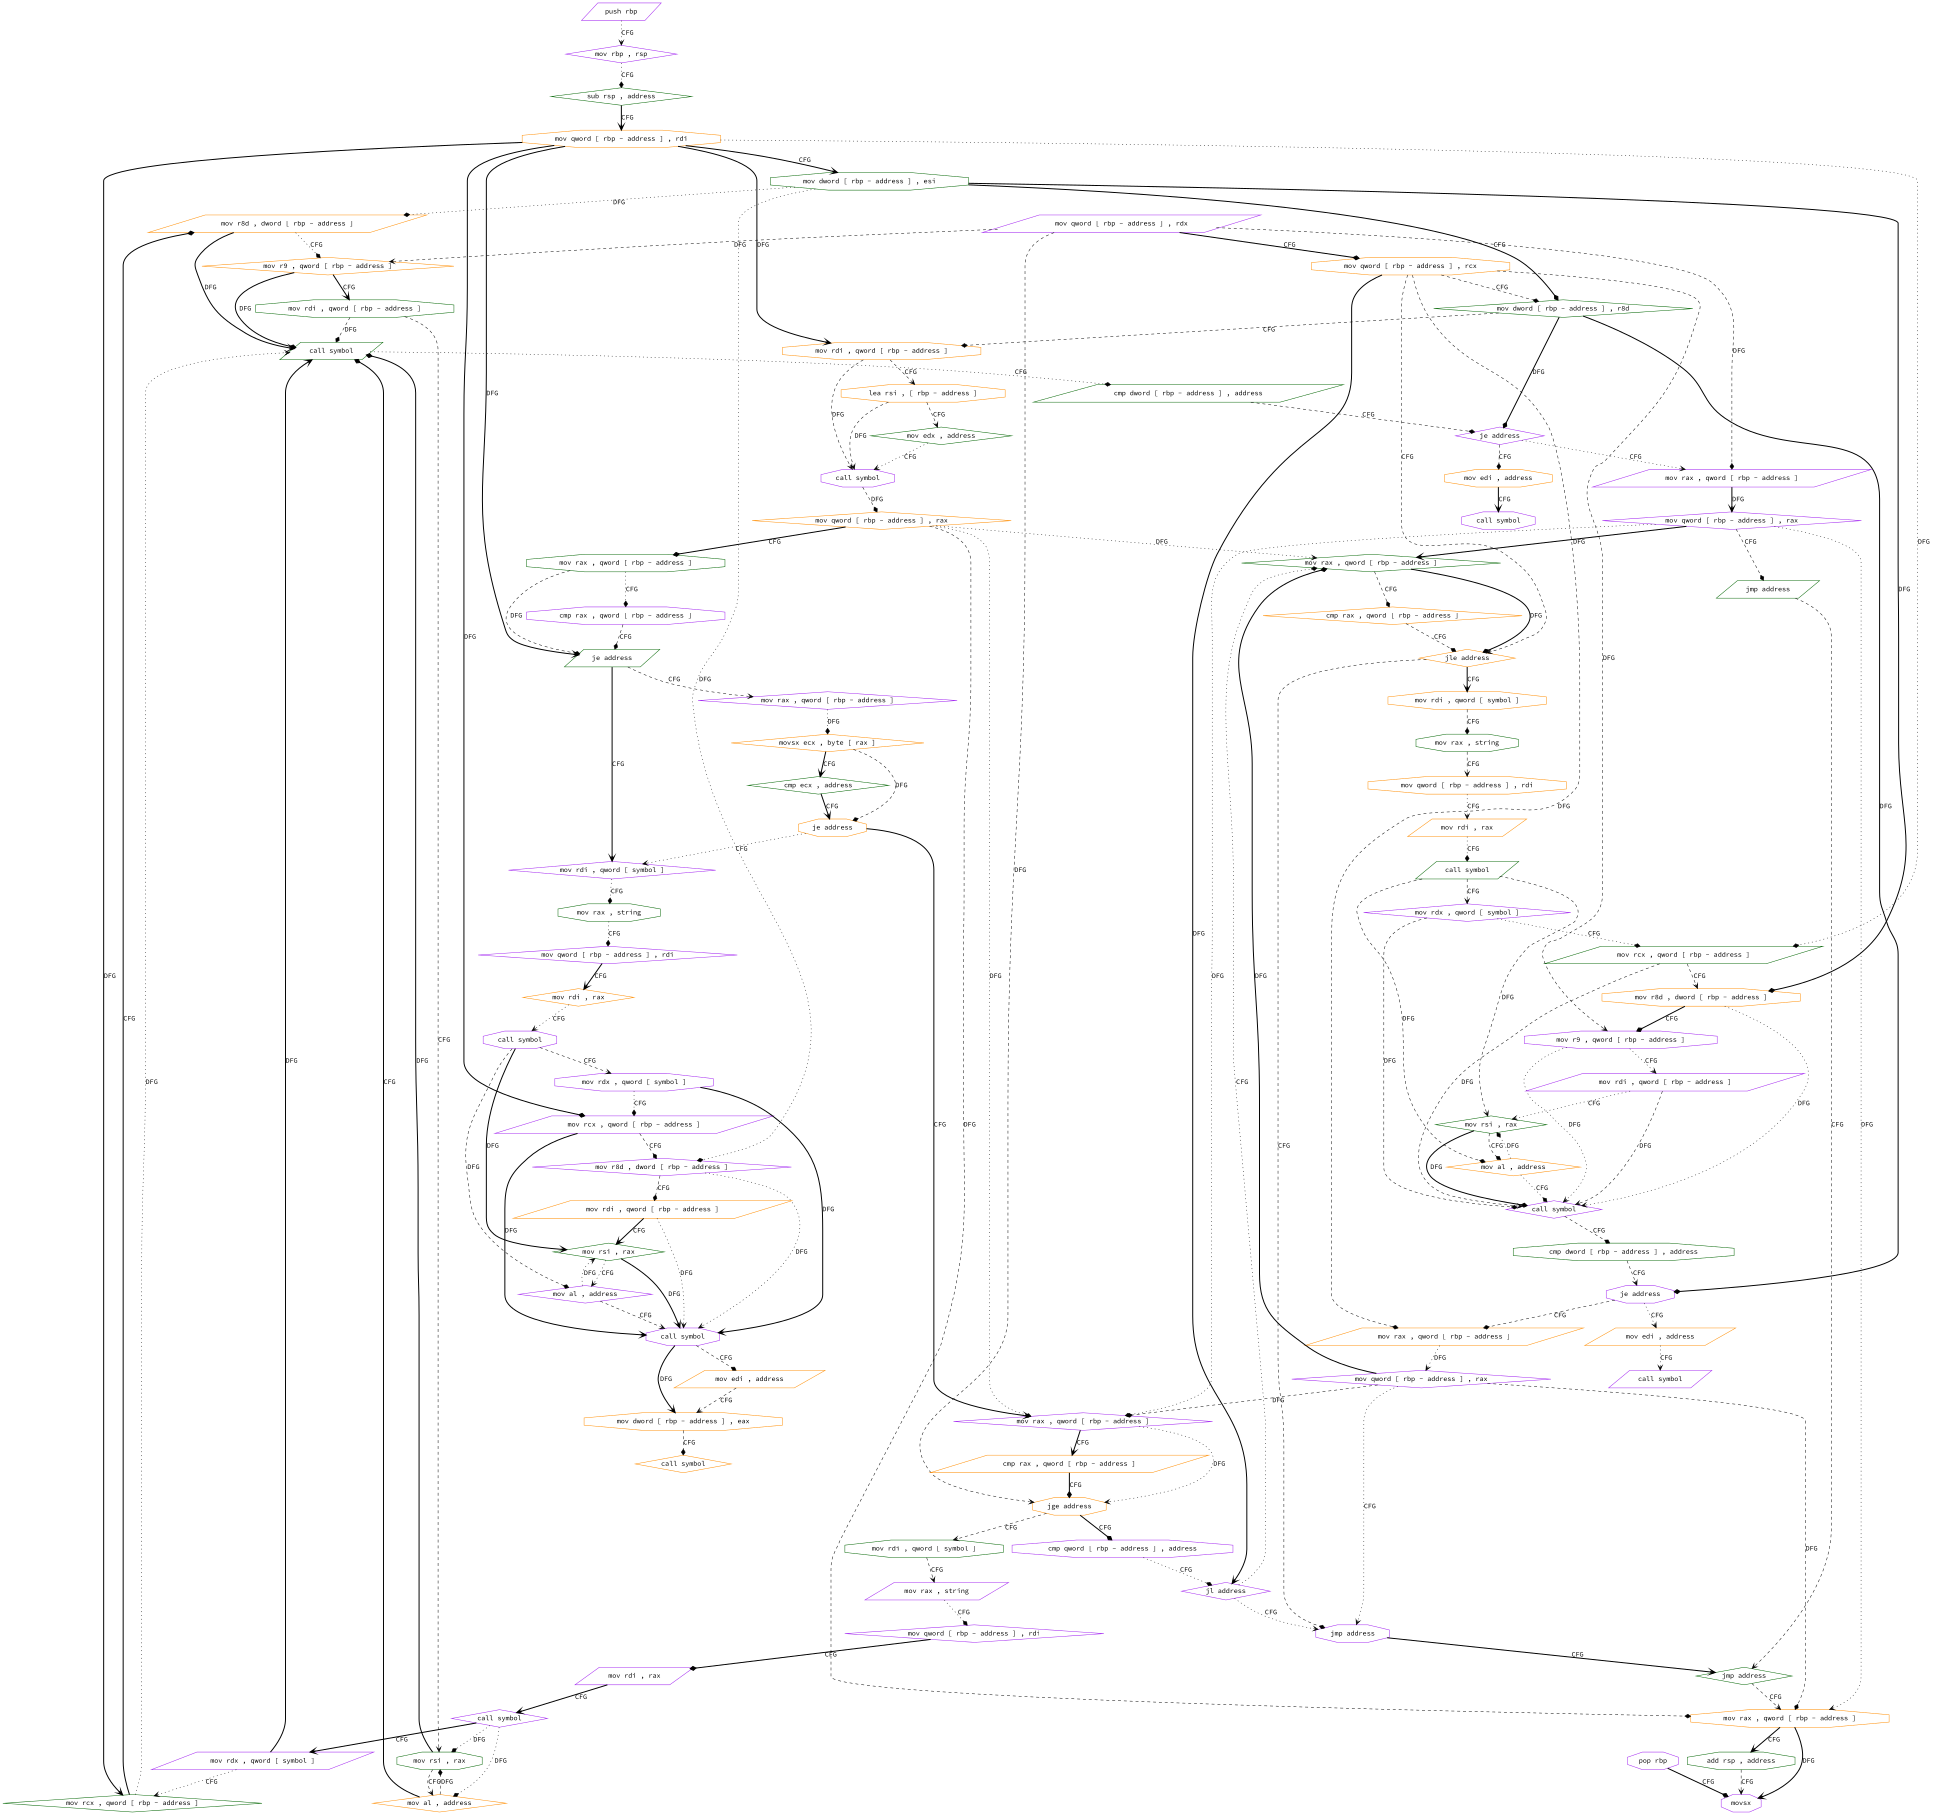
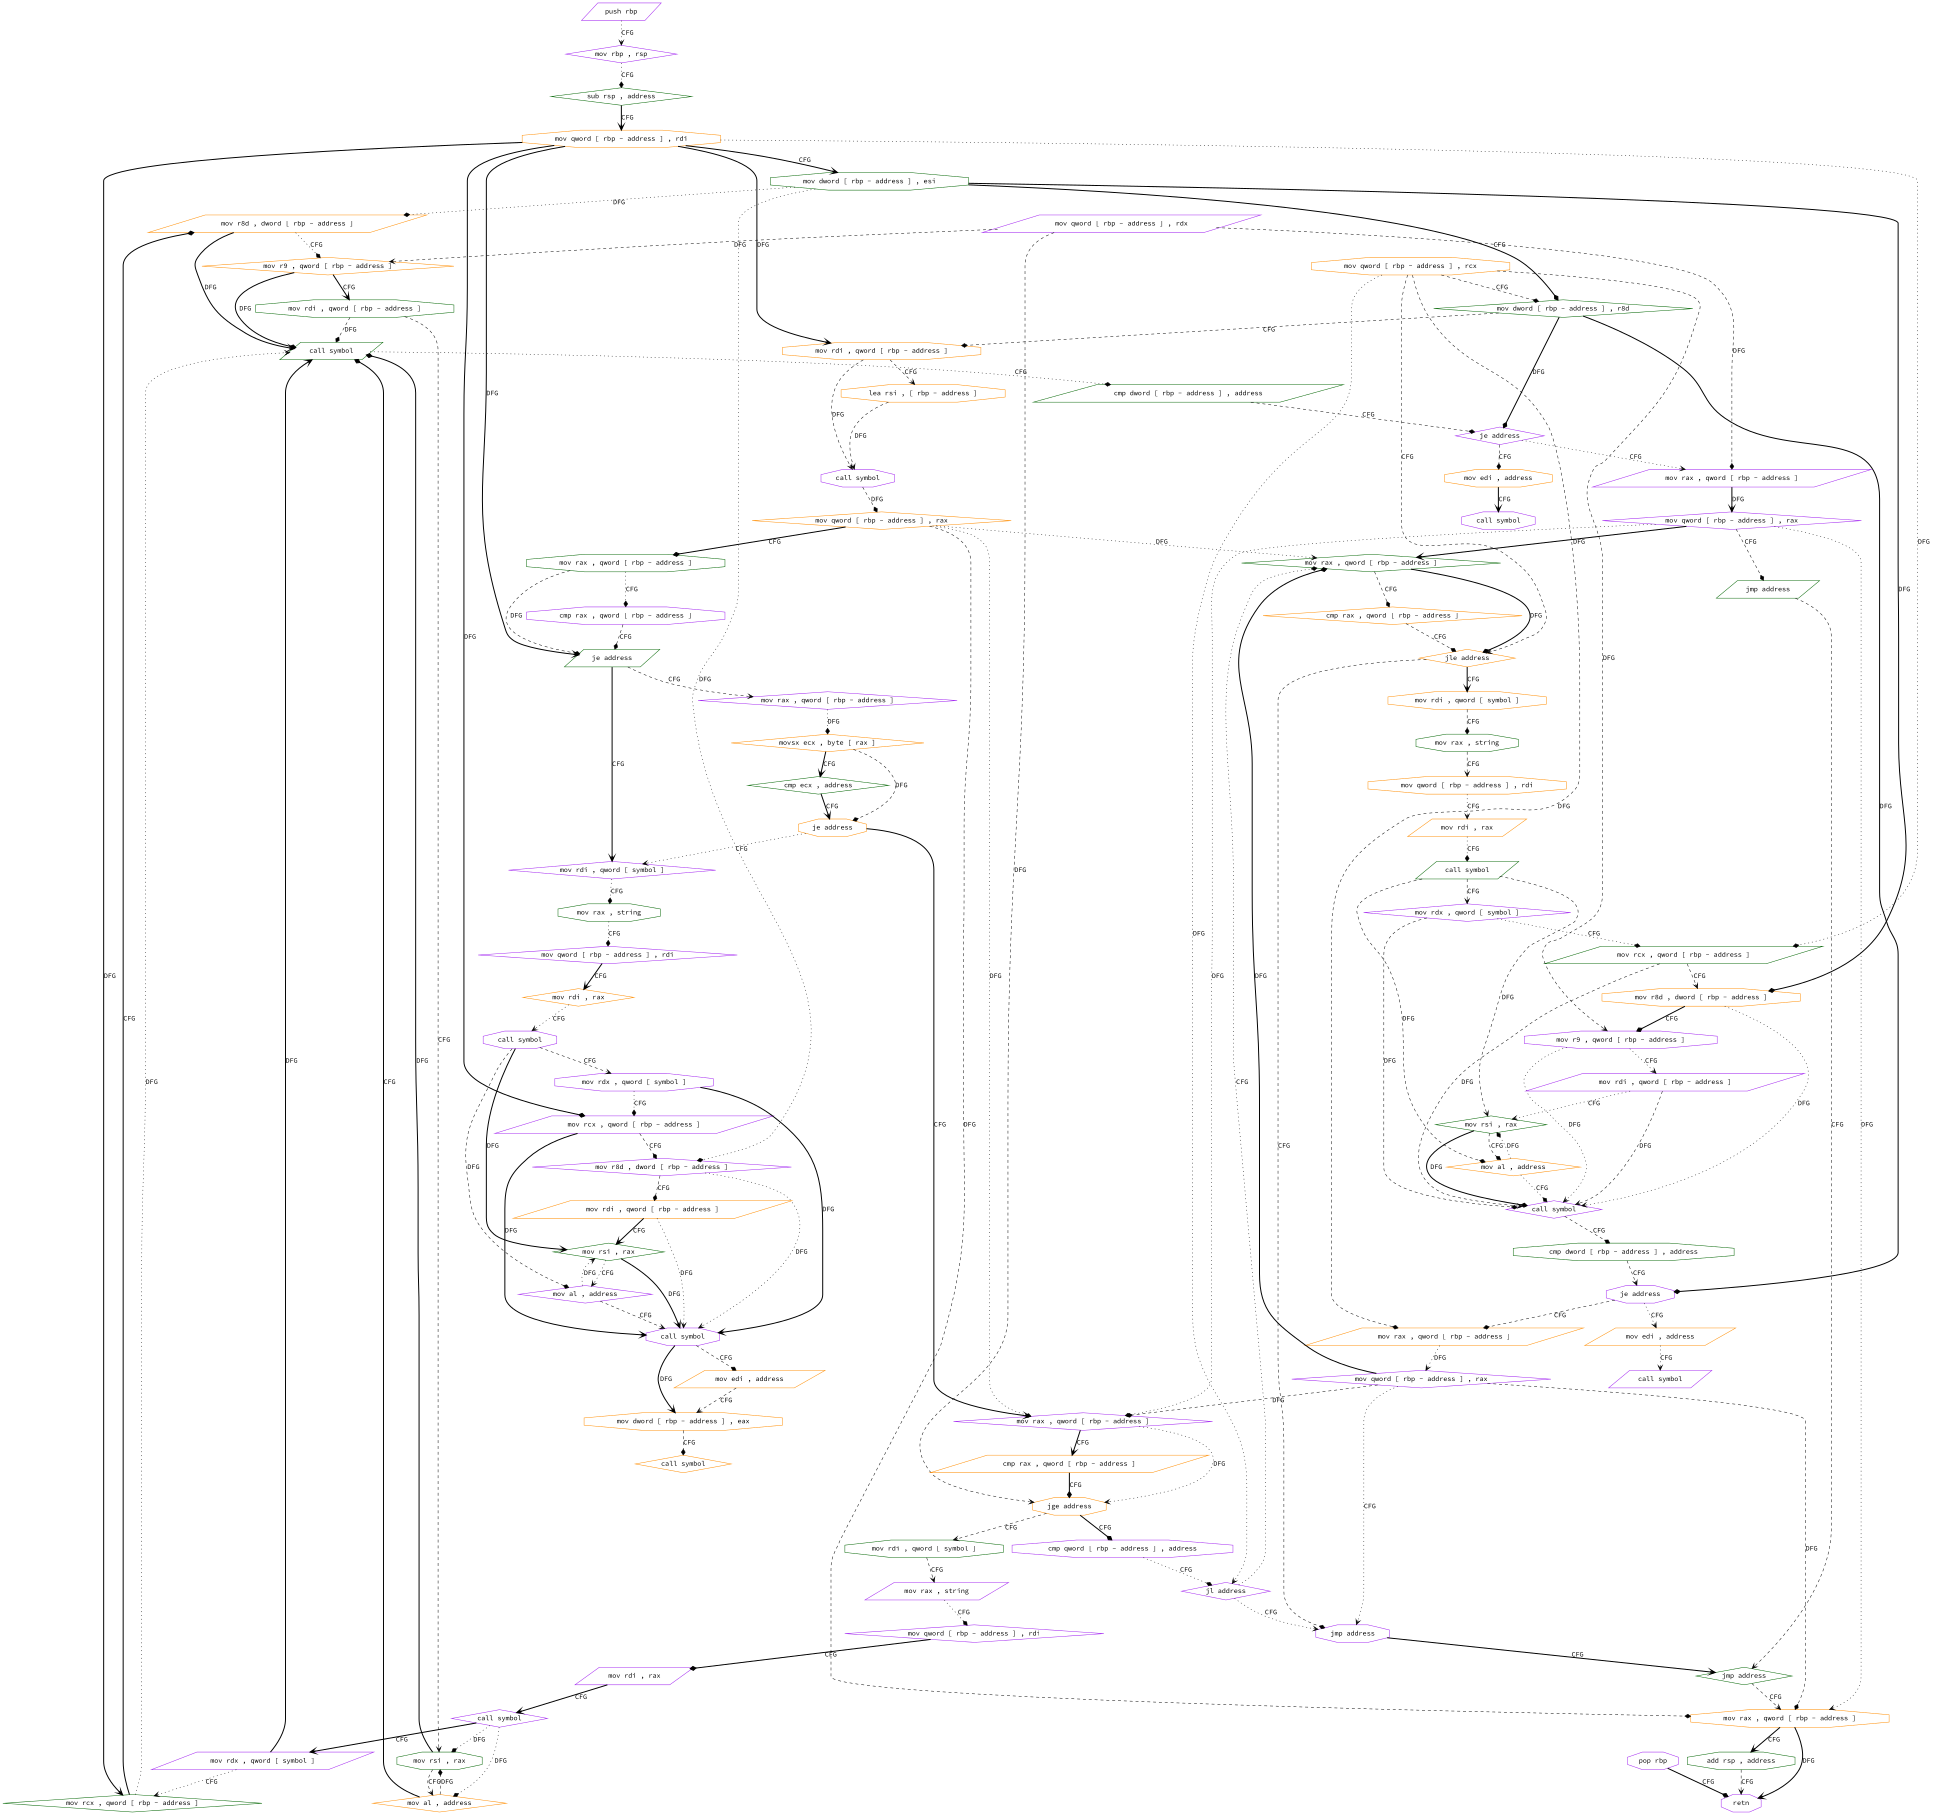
edge "mov qword [ rbp - address ] , rdx" -> "mov qword [ rbp - address ] , rcx": removed, label "CFG"
node "mov edx , address": removed
edge "mov qword [ rbp - address ] , rcx" -> "jl address": style bold -> dotted
node "movsx": label "movsx" -> "retn"
